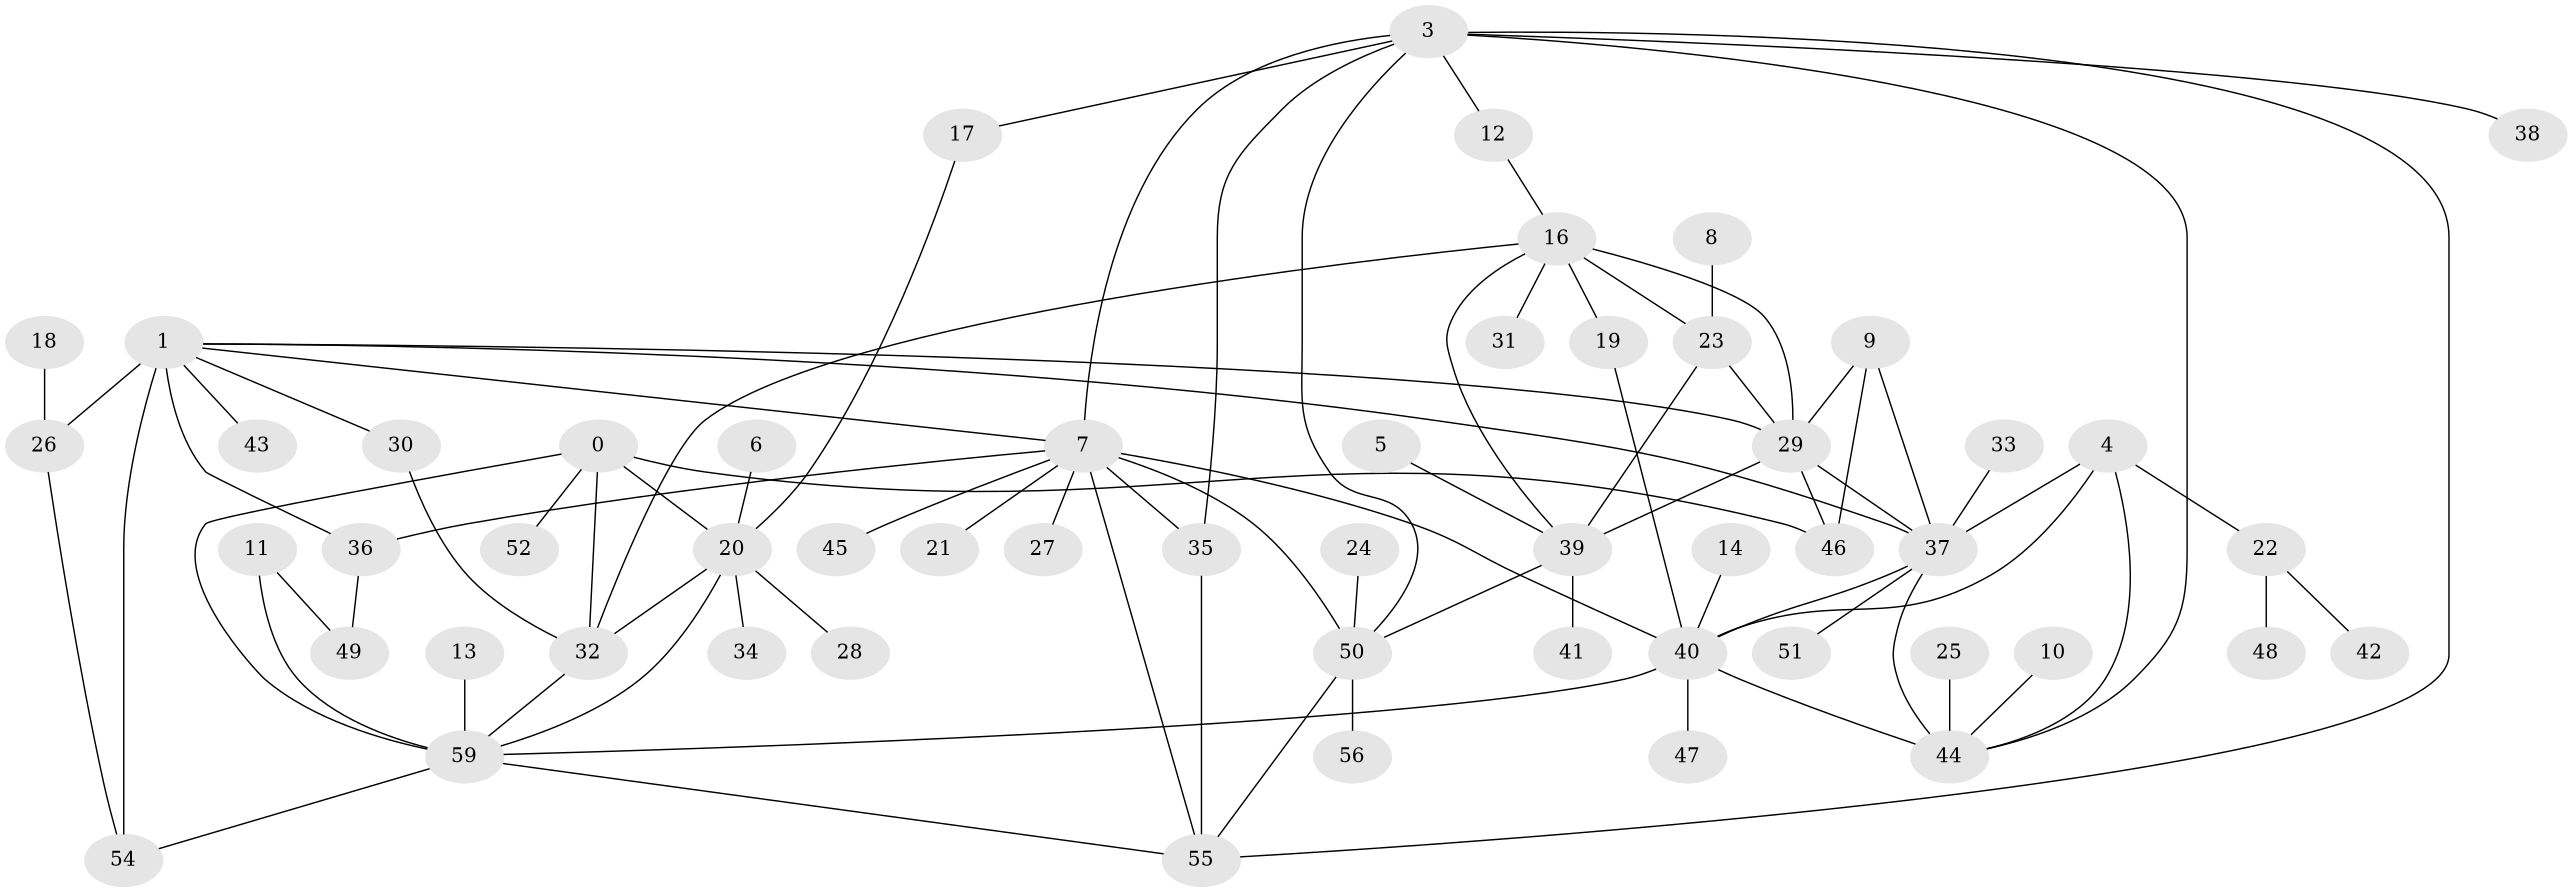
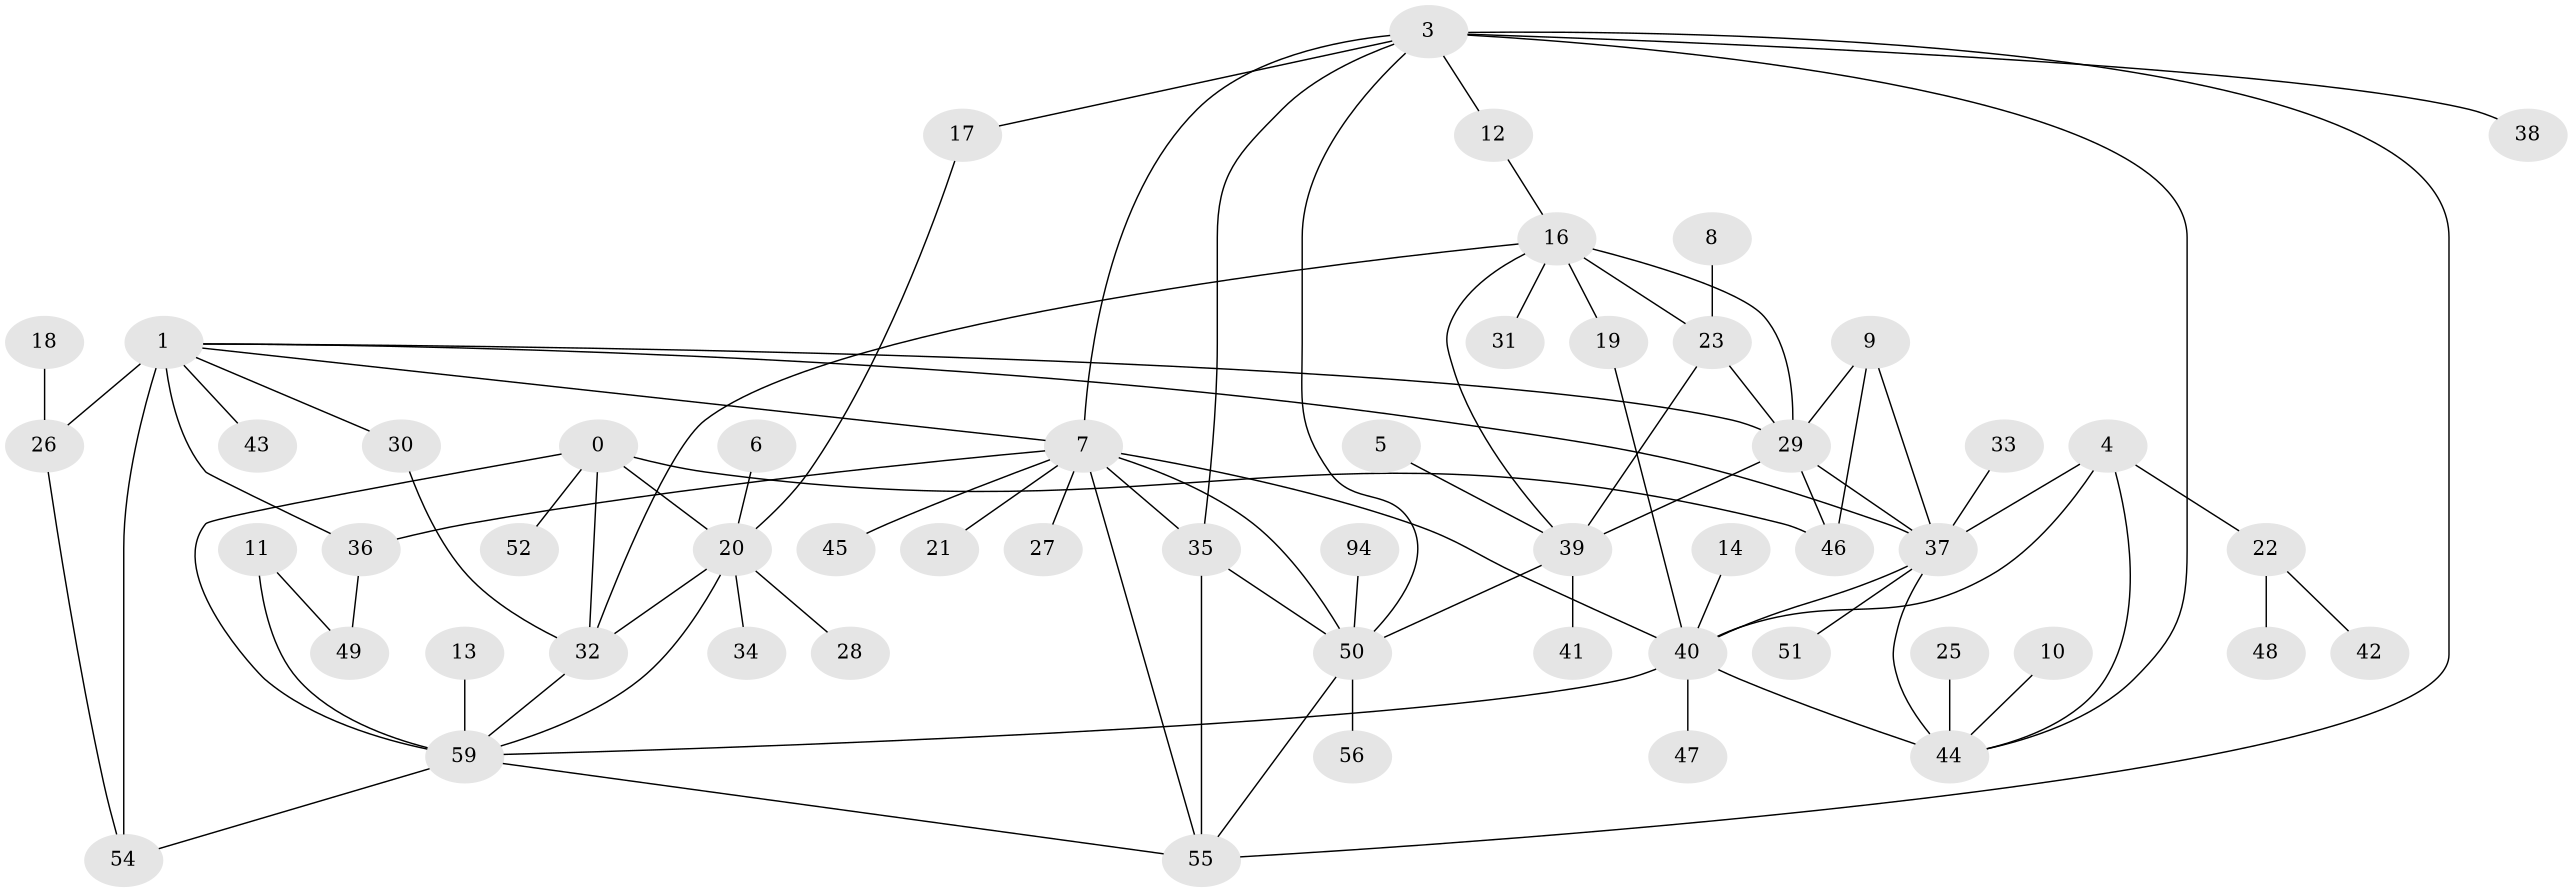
node "24": label "24" -> "94"
edge "35" -- "50": added
